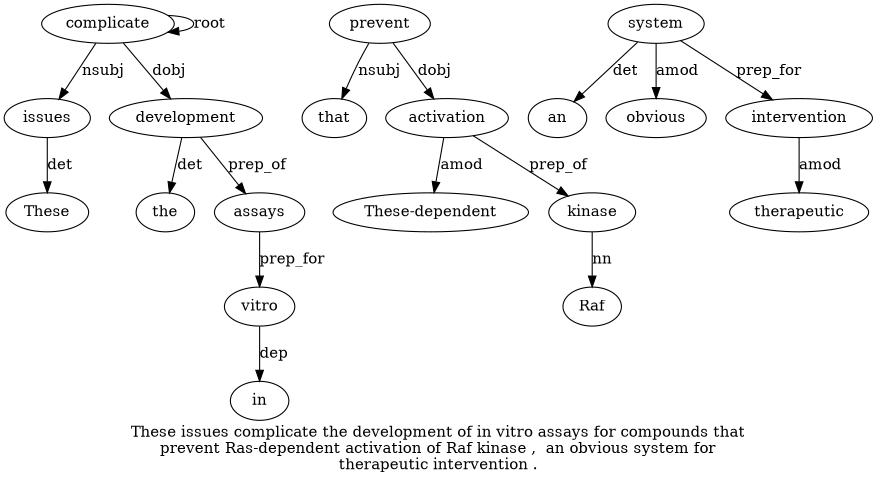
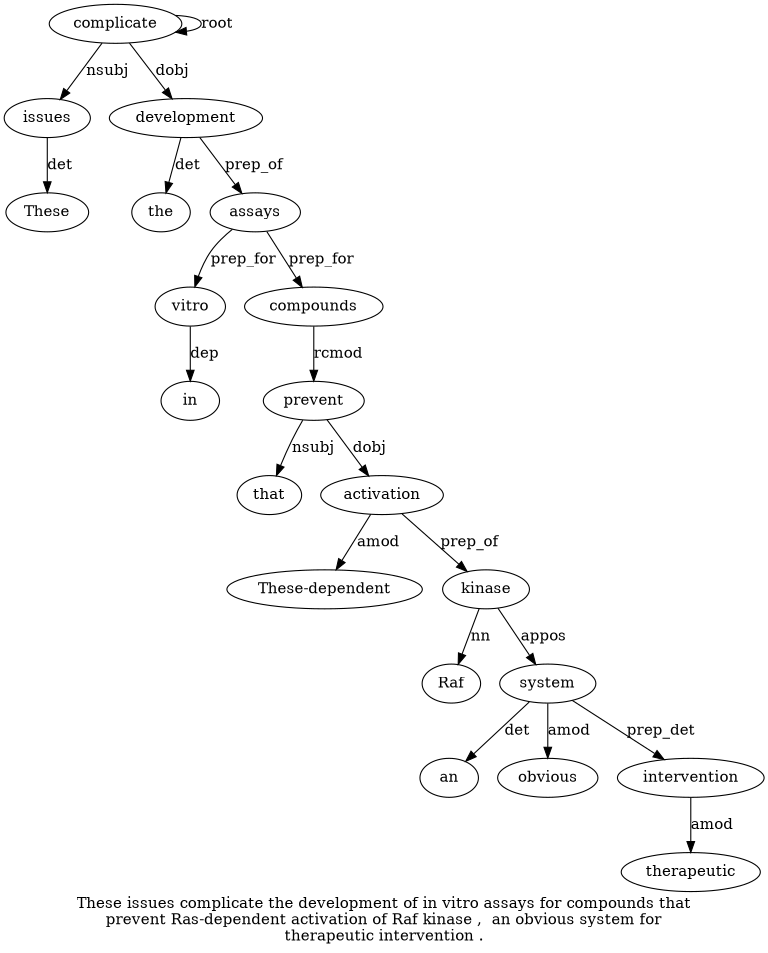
edge "system" -> "intervention": label "prep_for" -> "prep_det"
node "compounds": added
edge "kinase" -> "system": added, label "appos"
